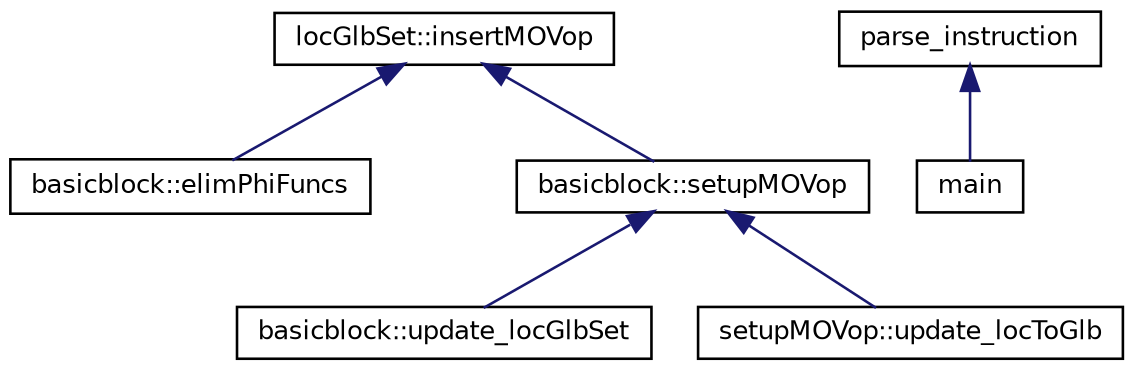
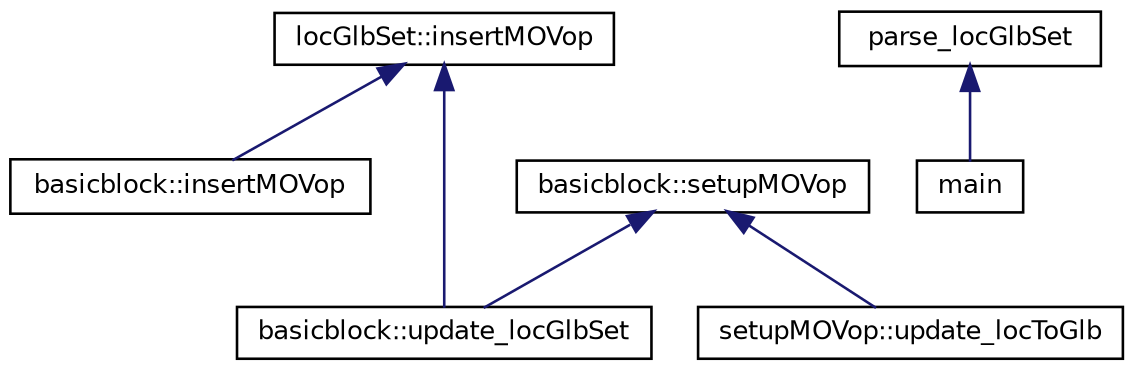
node "parse_instruction": label "parse_instruction" -> "parse_locGlbSet"
edge "basicblock::setupMOVop" -> "locGlbSet::insertMOVop": now "basicblock::update_locGlbSet" -> "locGlbSet::insertMOVop"
node "basicblock::elimPhiFuncs": label "basicblock::elimPhiFuncs" -> "basicblock::insertMOVop"
